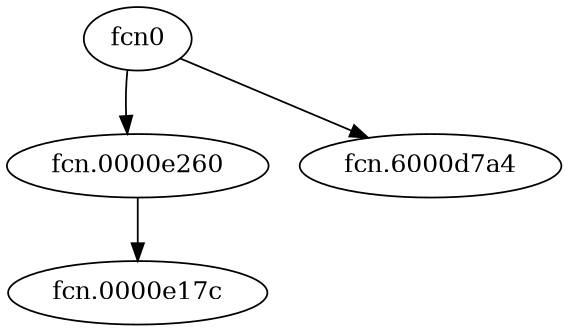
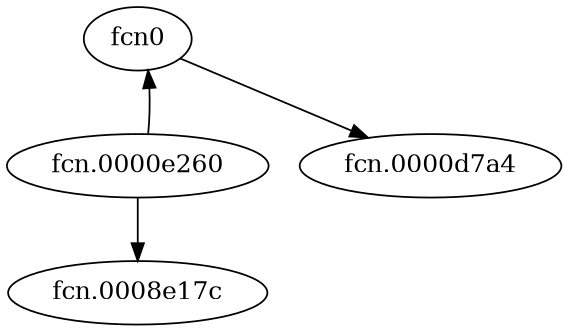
edge "fcn0" -> "fcn.0000e260": reversed
node "fcn.6000d7a4": label "fcn.6000d7a4" -> "fcn.0000d7a4"
node "fcn.0000e17c": label "fcn.0000e17c" -> "fcn.0008e17c"
